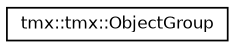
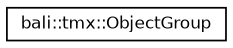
node "tmx::tmx::ObjectGroup": label "tmx::tmx::ObjectGroup" -> "bali::tmx::ObjectGroup"
